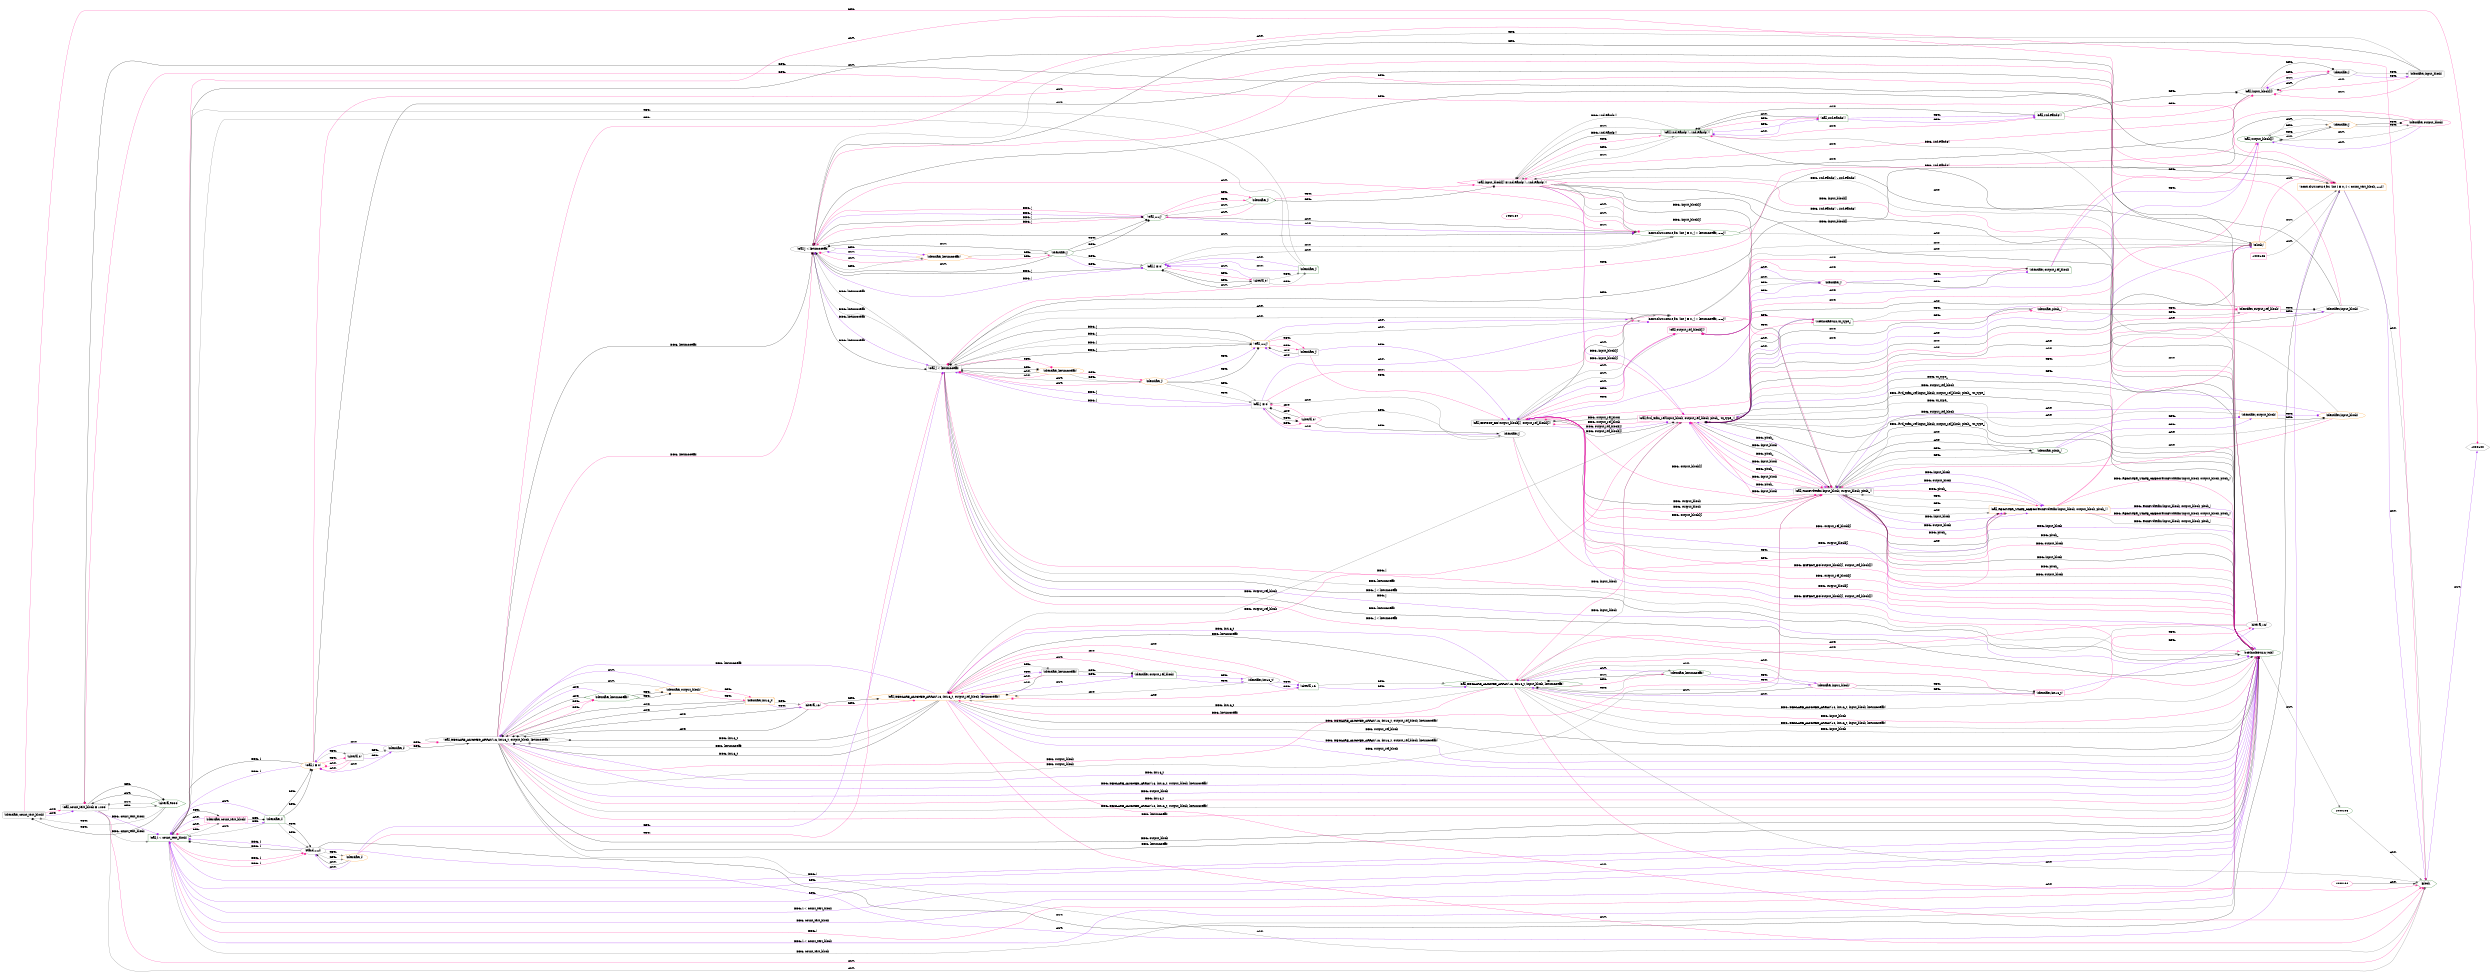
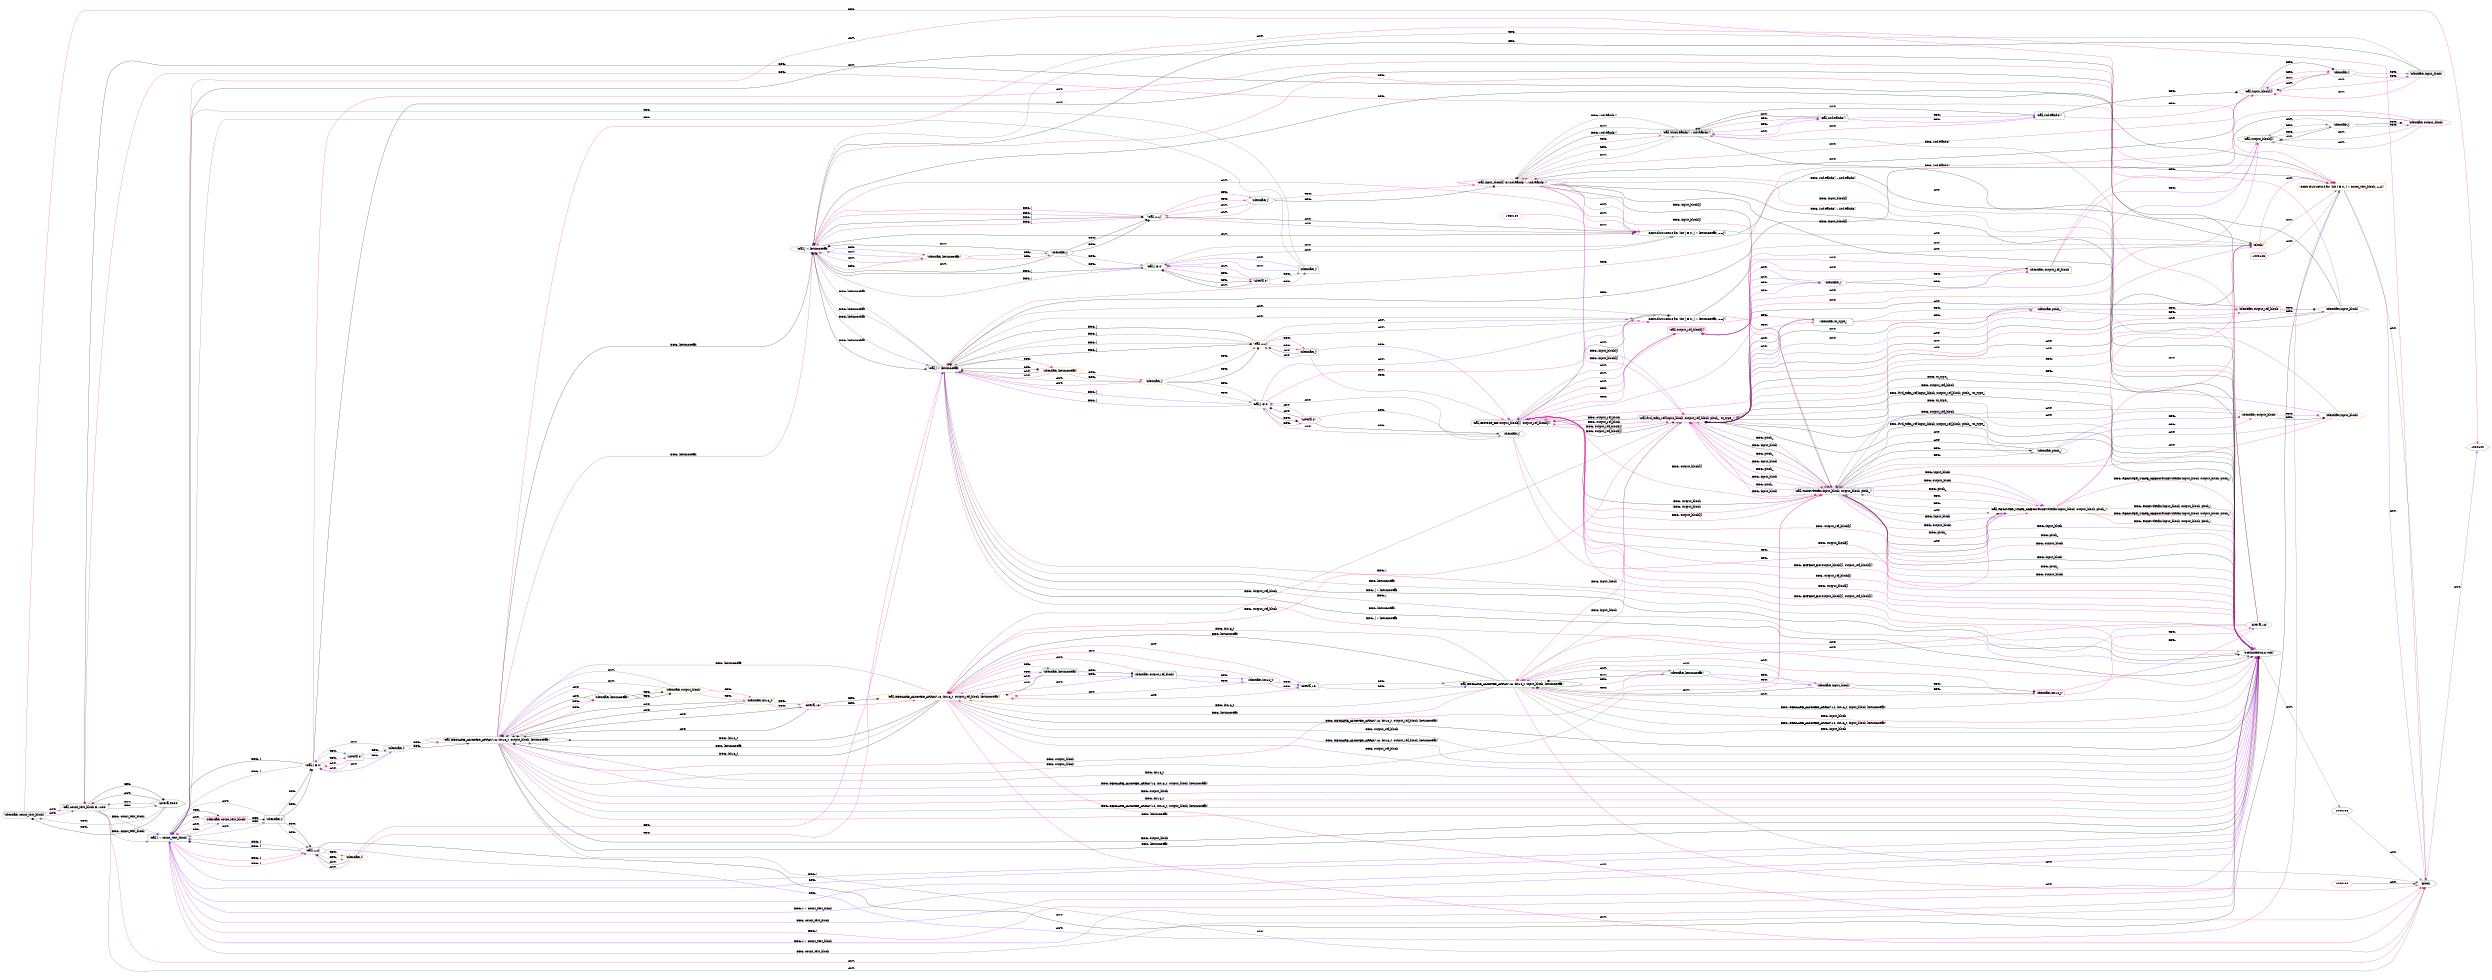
node "(Call,rnd.Rand8() - rnd.Rand8())": label "(Call,rnd.Rand8() - rnd.Rand8())" -> "(Call,block.Rand8() - rnd.Rand8())"
node "(MethodReturn,tx_type_)": label "(MethodReturn,tx_type_)" -> "(Identifier,tx_type_)"
node "(Rand,++i)": label "(Rand,++i)" -> "(Call,++i)"
